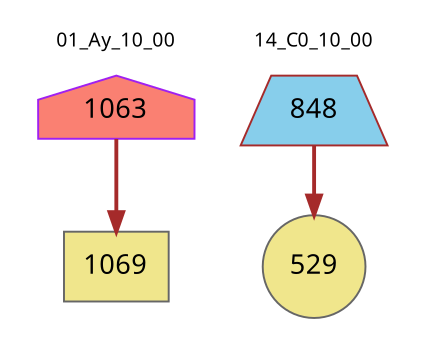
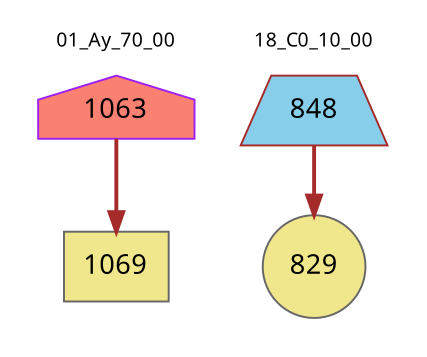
cluster "01_Ay_10_00": label "01_Ay_10_00" -> "01_Ay_70_00"
cluster "14_C0_10_00": label "14_C0_10_00" -> "18_C0_10_00"
node "529": label "529" -> "829"
